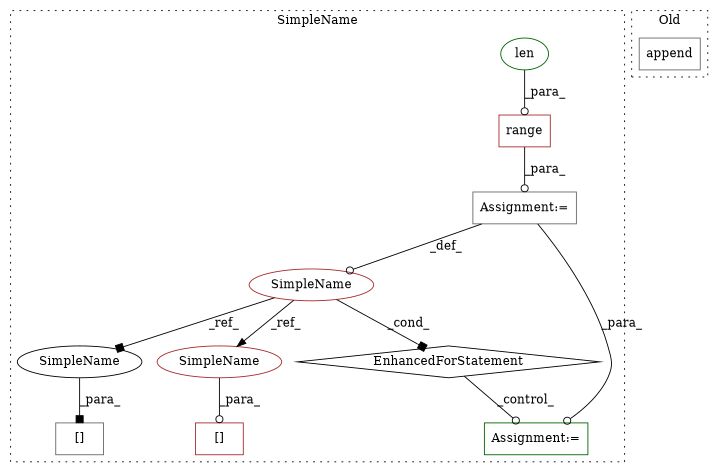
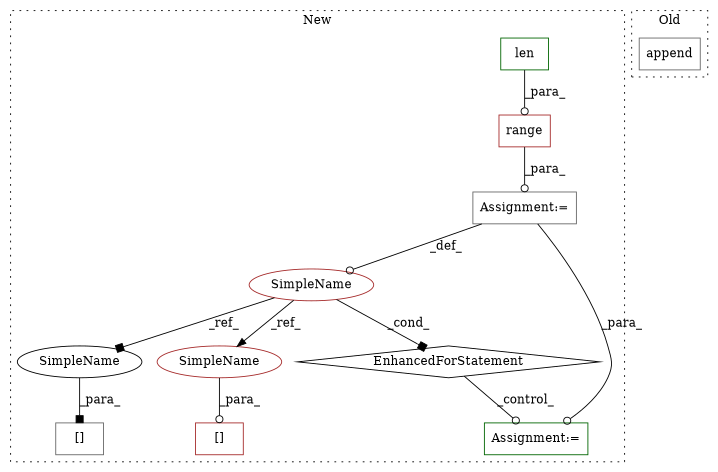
cluster "SimpleName": label "SimpleName" -> "New"
node "len": shape ellipse -> box
